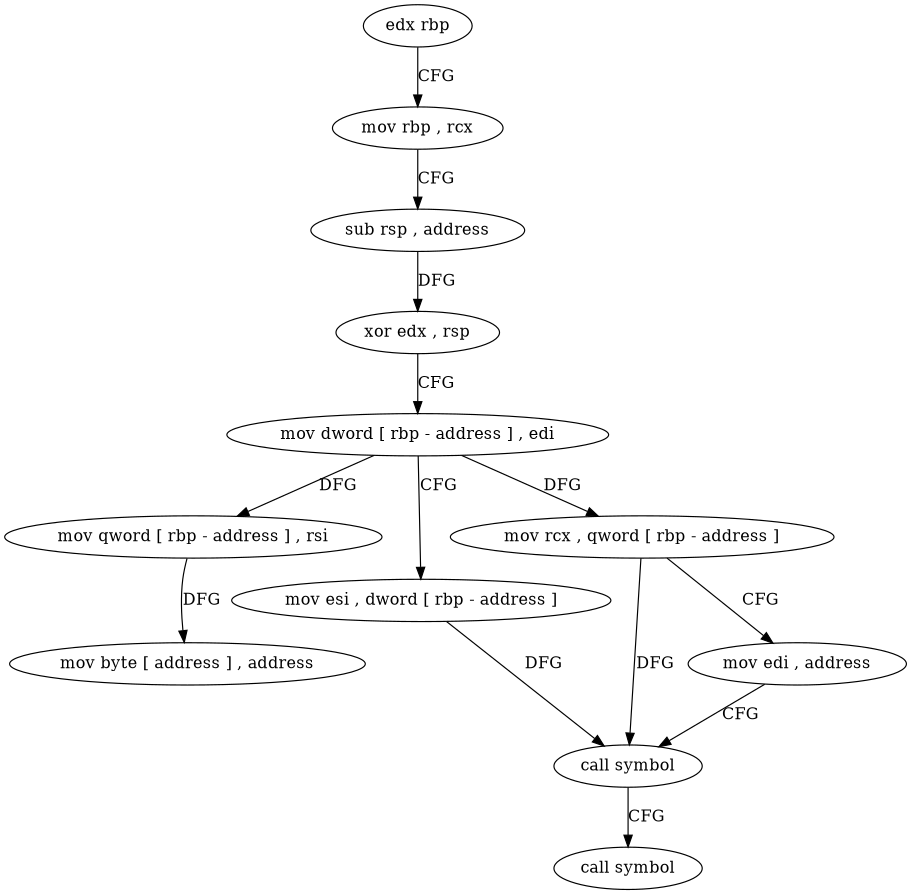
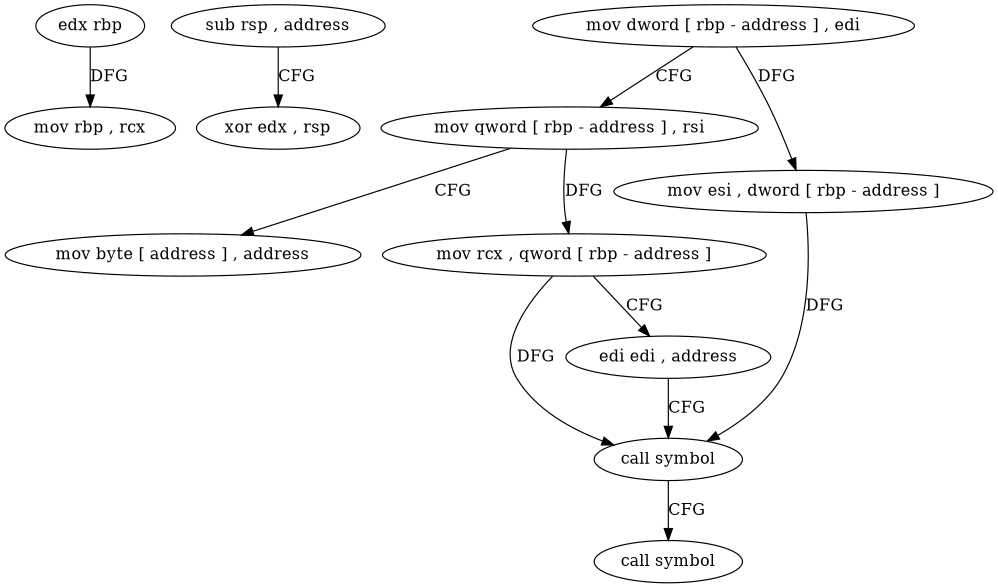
edge "edx rbp" -> "mov rbp , rcx": label "CFG" -> "DFG"
edge "mov rbp , rcx" -> "sub rsp , address": removed, label "CFG"
edge "sub rsp , address" -> "xor edx , rsp": label "DFG" -> "CFG"
edge "xor edx , rsp" -> "mov dword [ rbp - address ] , edi": removed, label "CFG"
edge "mov dword [ rbp - address ] , edi" -> "mov rcx , qword [ rbp - address ]": now "mov qword [ rbp - address ] , rsi" -> "mov rcx , qword [ rbp - address ]"
edge "mov dword [ rbp - address ] , edi" -> "mov qword [ rbp - address ] , rsi": label "DFG" -> "CFG"
edge "mov dword [ rbp - address ] , edi" -> "mov esi , dword [ rbp - address ]": label "CFG" -> "DFG"
edge "mov qword [ rbp - address ] , rsi" -> "mov byte [ address ] , address": label "DFG" -> "CFG"
node "mov edi , address": label "mov edi , address" -> "edi edi , address"
